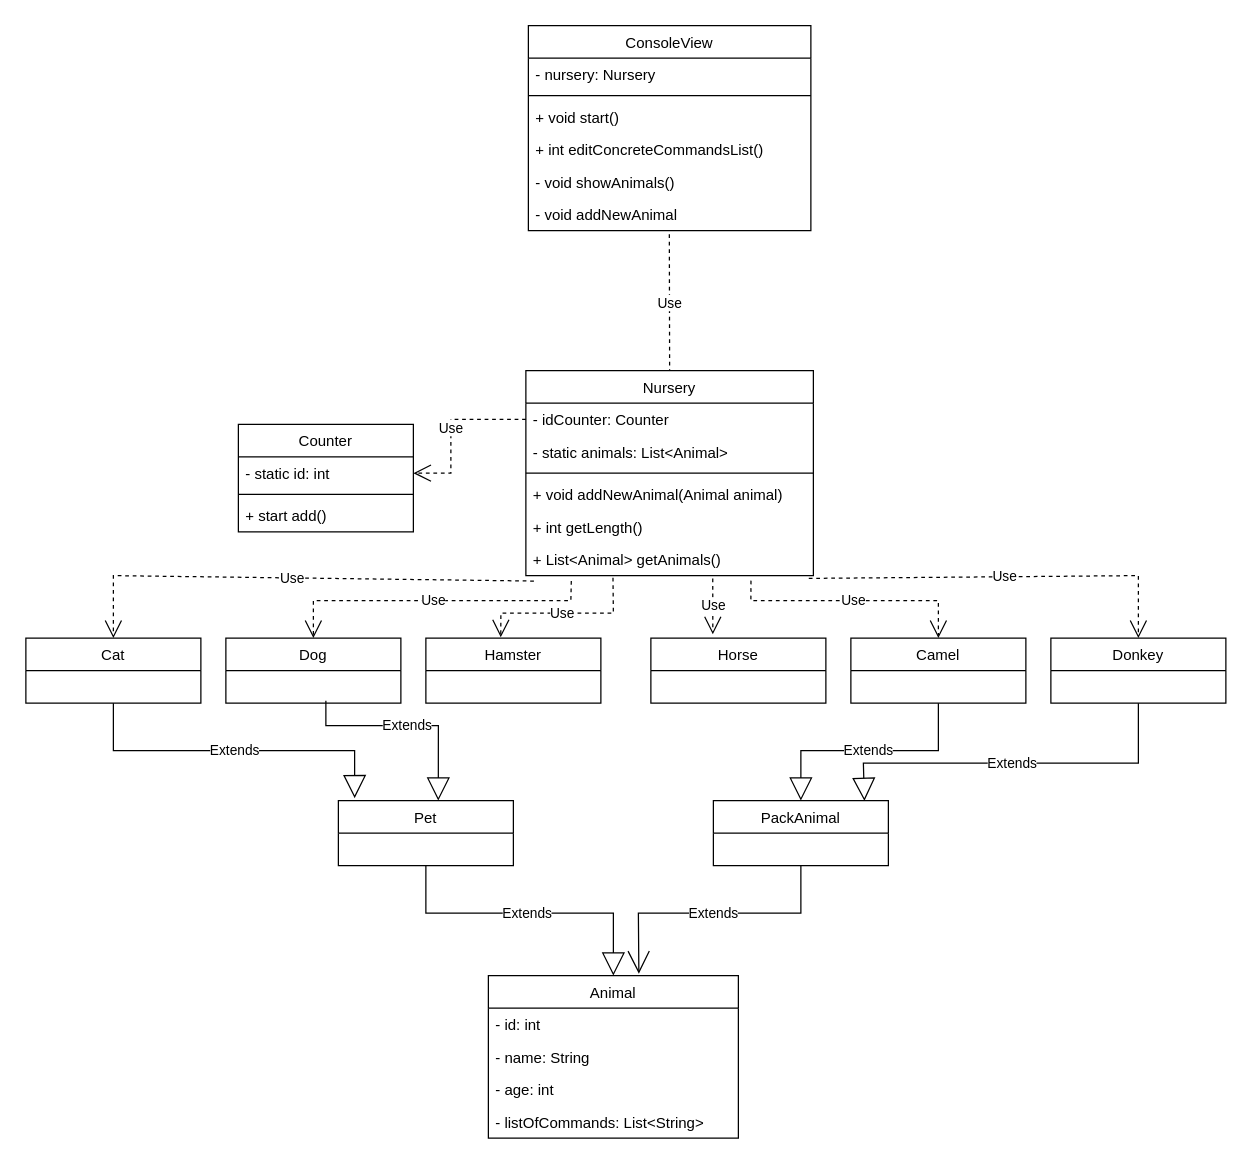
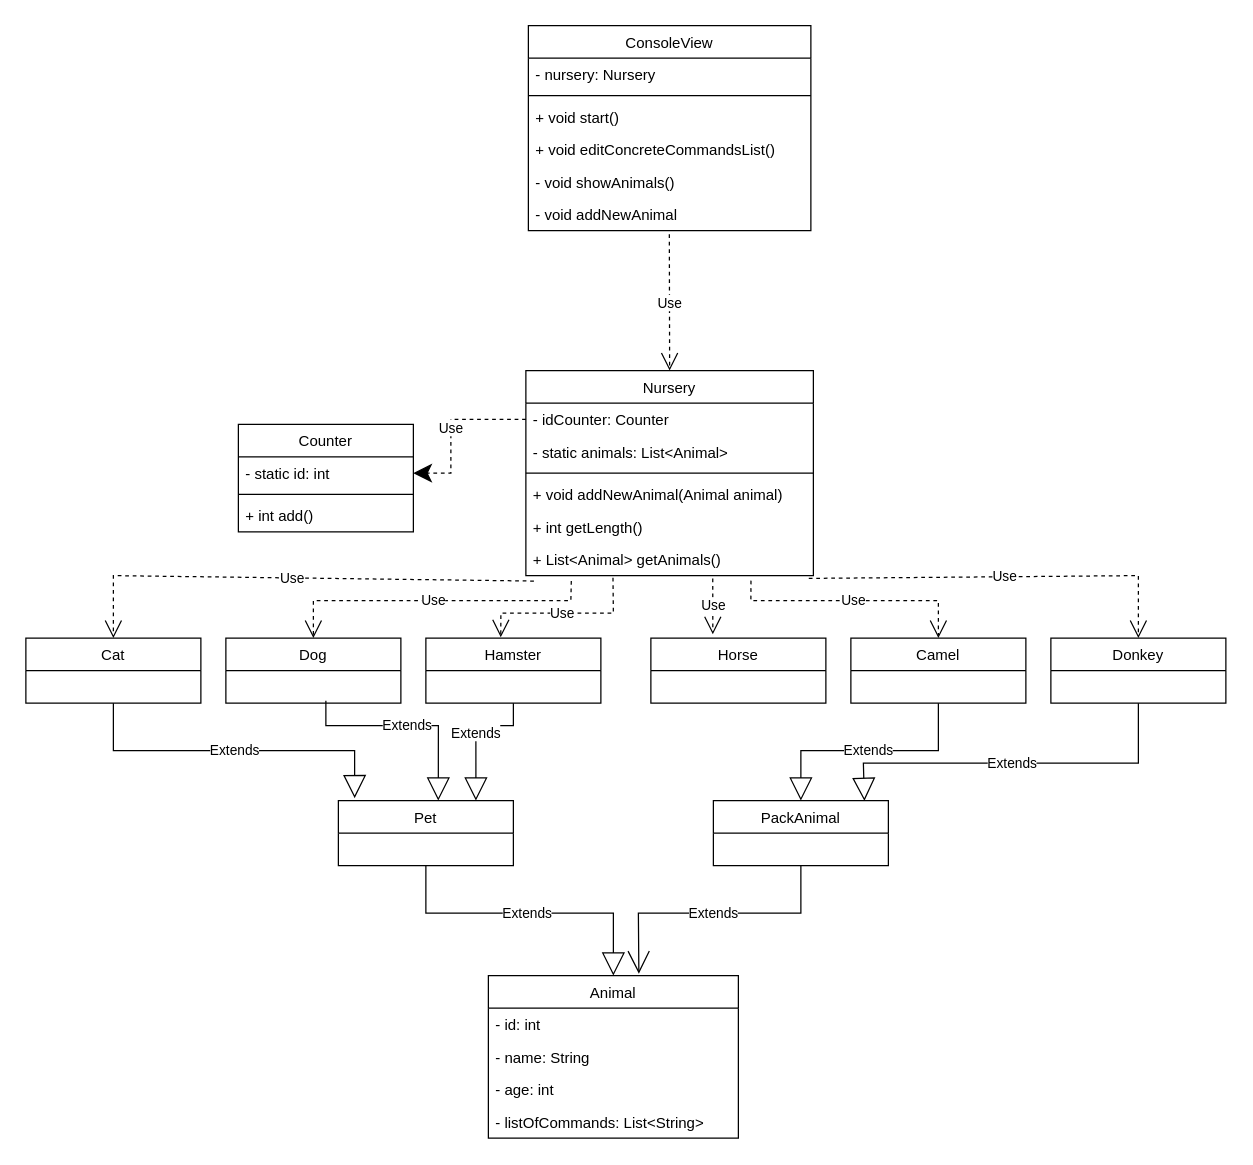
node "+ int editConcreteCommandsList()": label "+ int editConcreteCommandsList()" -> "+ void editConcreteCommandsList()"
edge "- void addNewAnimal" -- "Nursery": arrowhead none -> open
edge "- idCounter: Counter" -> "- static id: int": arrowhead open -> classic
node "+ start add()": label "+ start add()" -> "+ int add()"
edge "Hamster" -> "Pet": added, label "Extends"
